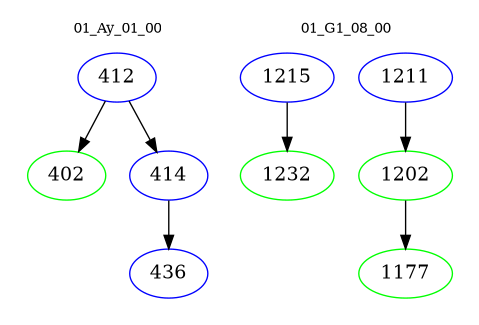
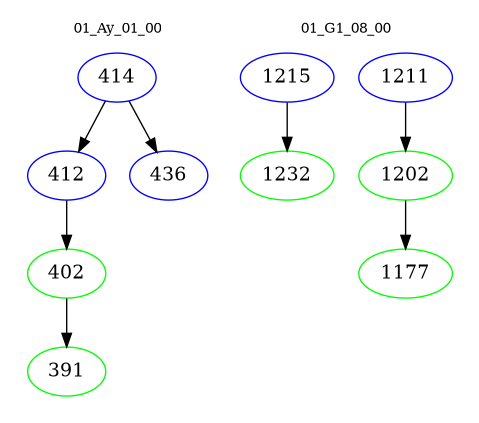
edge "412" -> "414": reversed
node "391": added
